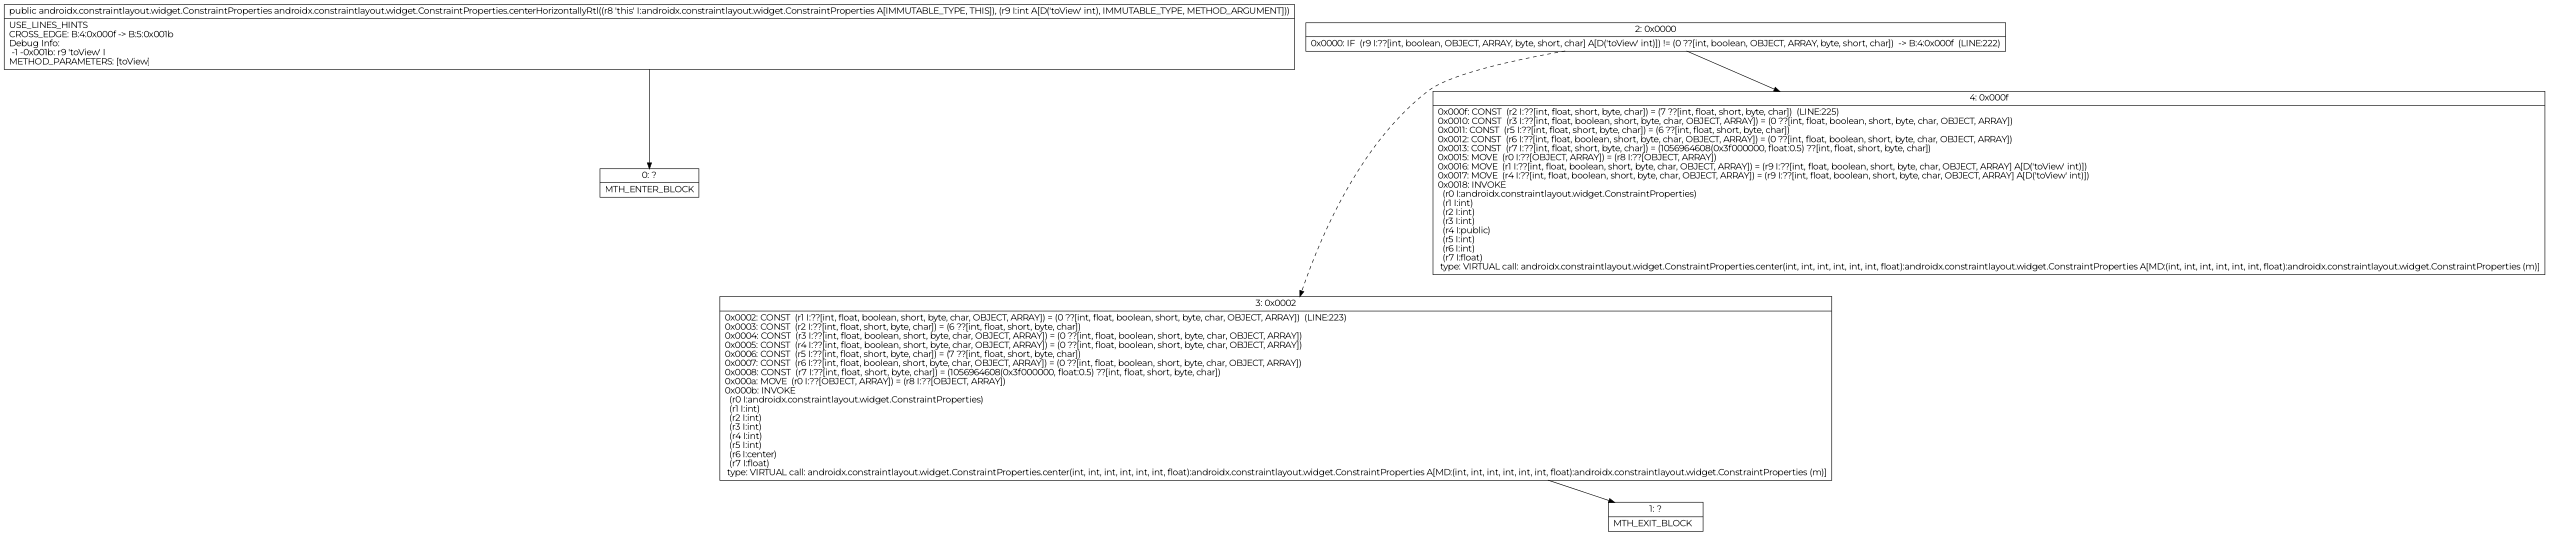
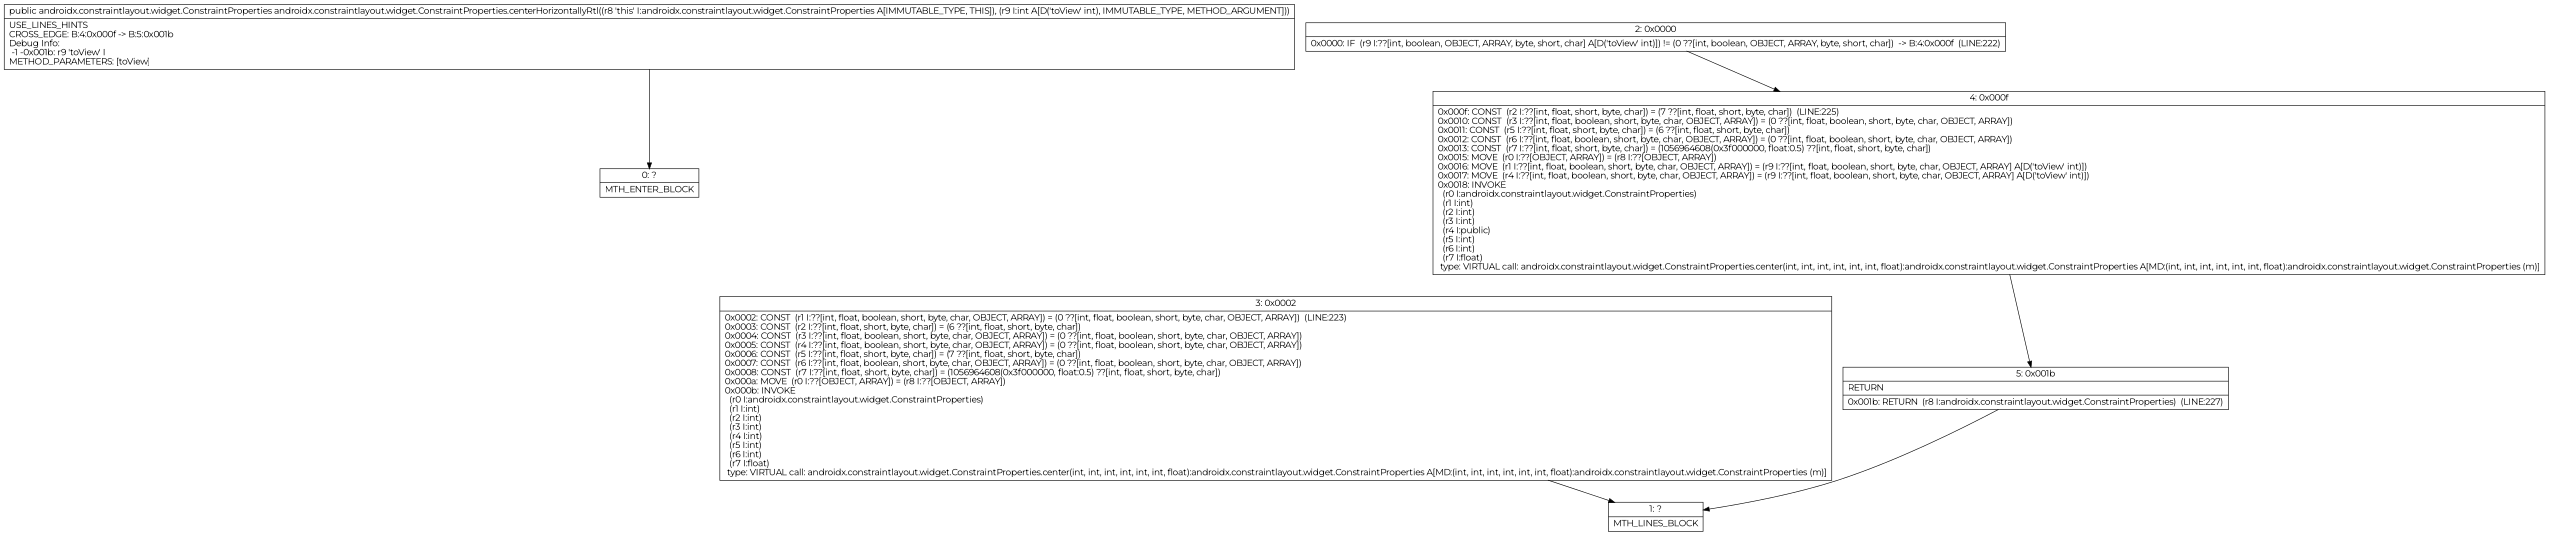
edge "2: 0x0000" -> "3: 0x0002": removed
node "5: 0x001b": added
node "3: 0x0002": text "(r6 I:center)" -> "(r6 I:int)"
node "1: ?": text "MTH_EXIT_BLOCK" -> "MTH_LINES_BLOCK"
